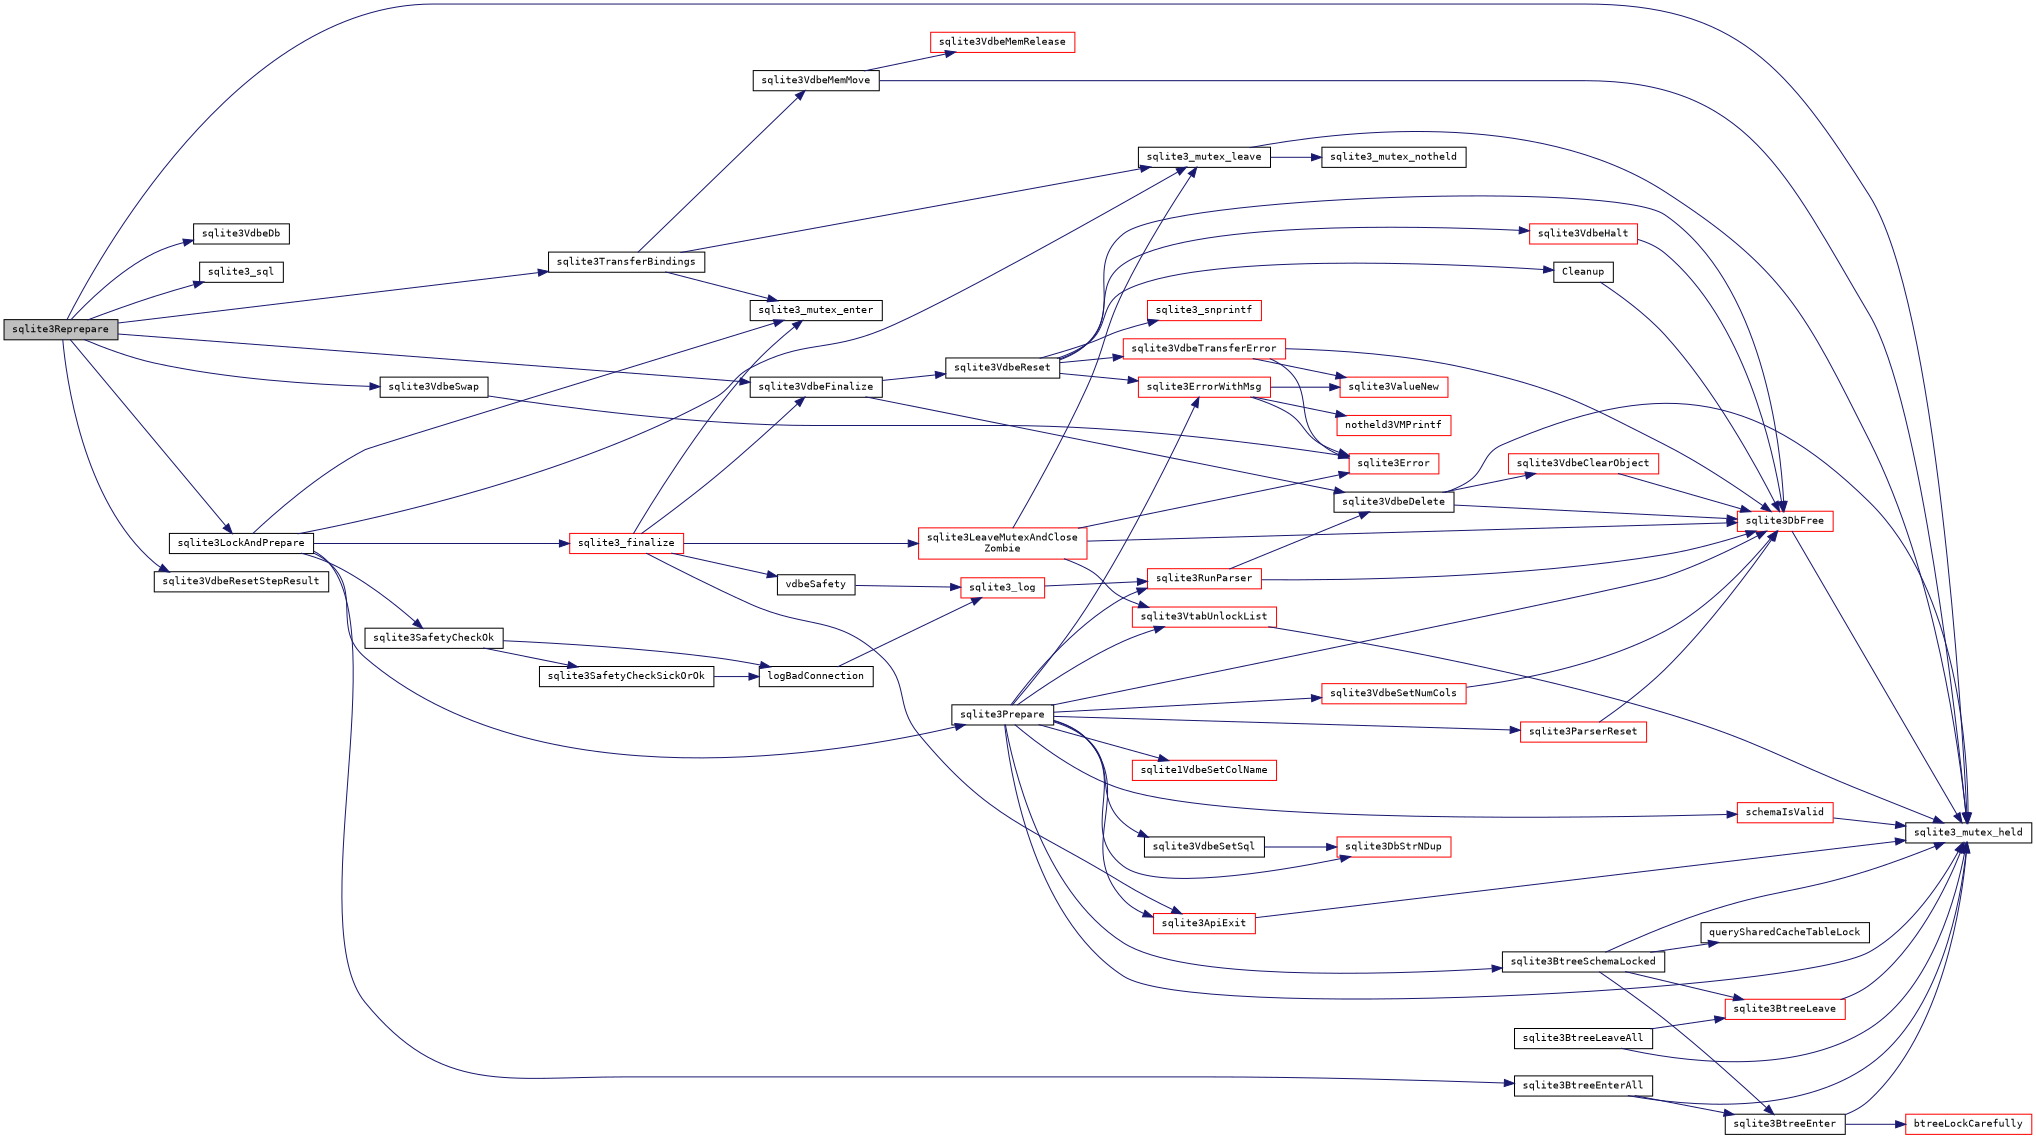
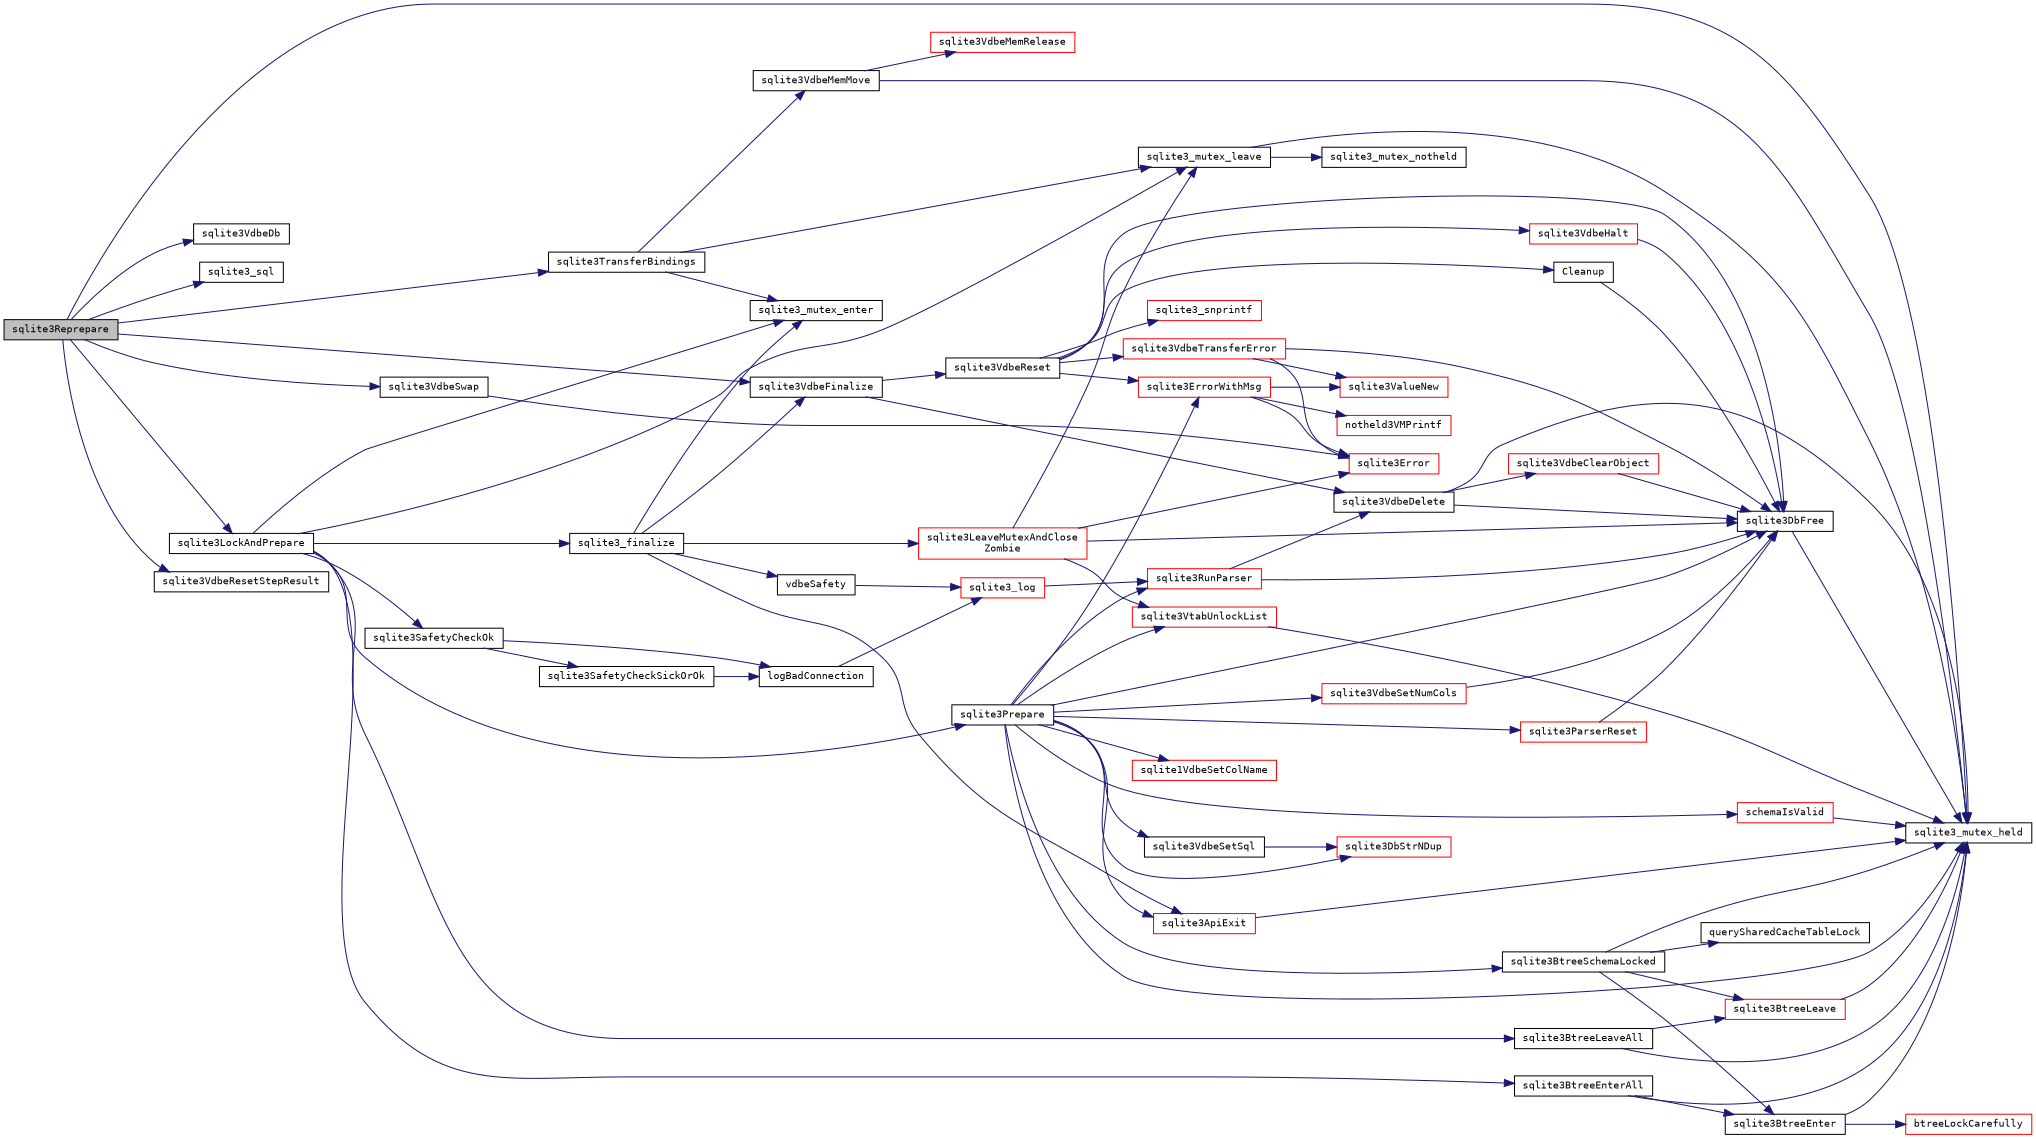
node "sqlite3DbFree": color red -> black
node "sqlite3_finalize": color red -> black
edge "sqlite3LockAndPrepare" -> "sqlite3BtreeLeaveAll": added
